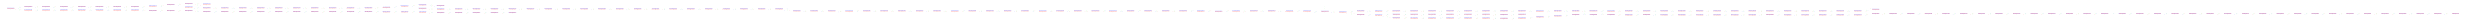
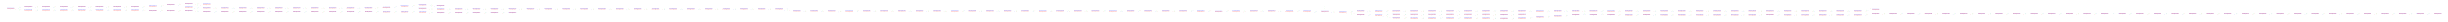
node "GAATTTAACGATATCAATCTTTCTAATGATA": removed
